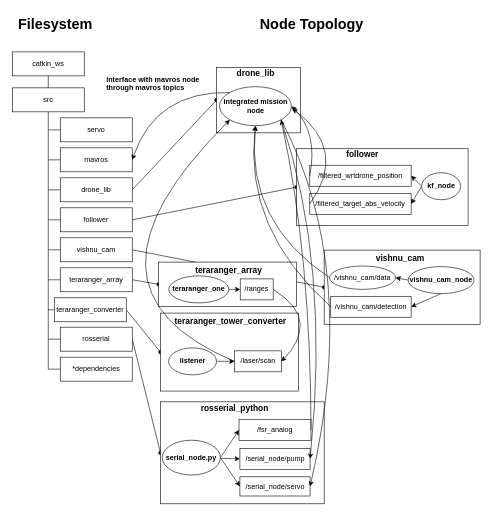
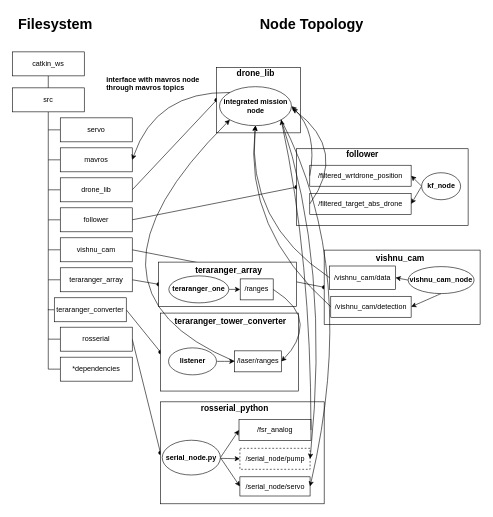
node "/filtered_target_abs_velocity": label "/filtered_target_abs_velocity" -> "/filtered_target_abs_drone"
node "/vishnu_cam/data": shape ellipse -> rectangle
node "/laser/scan": label "/laser/scan" -> "/laser/ranges"
node "/serial_node/pump": style solid -> dashed
